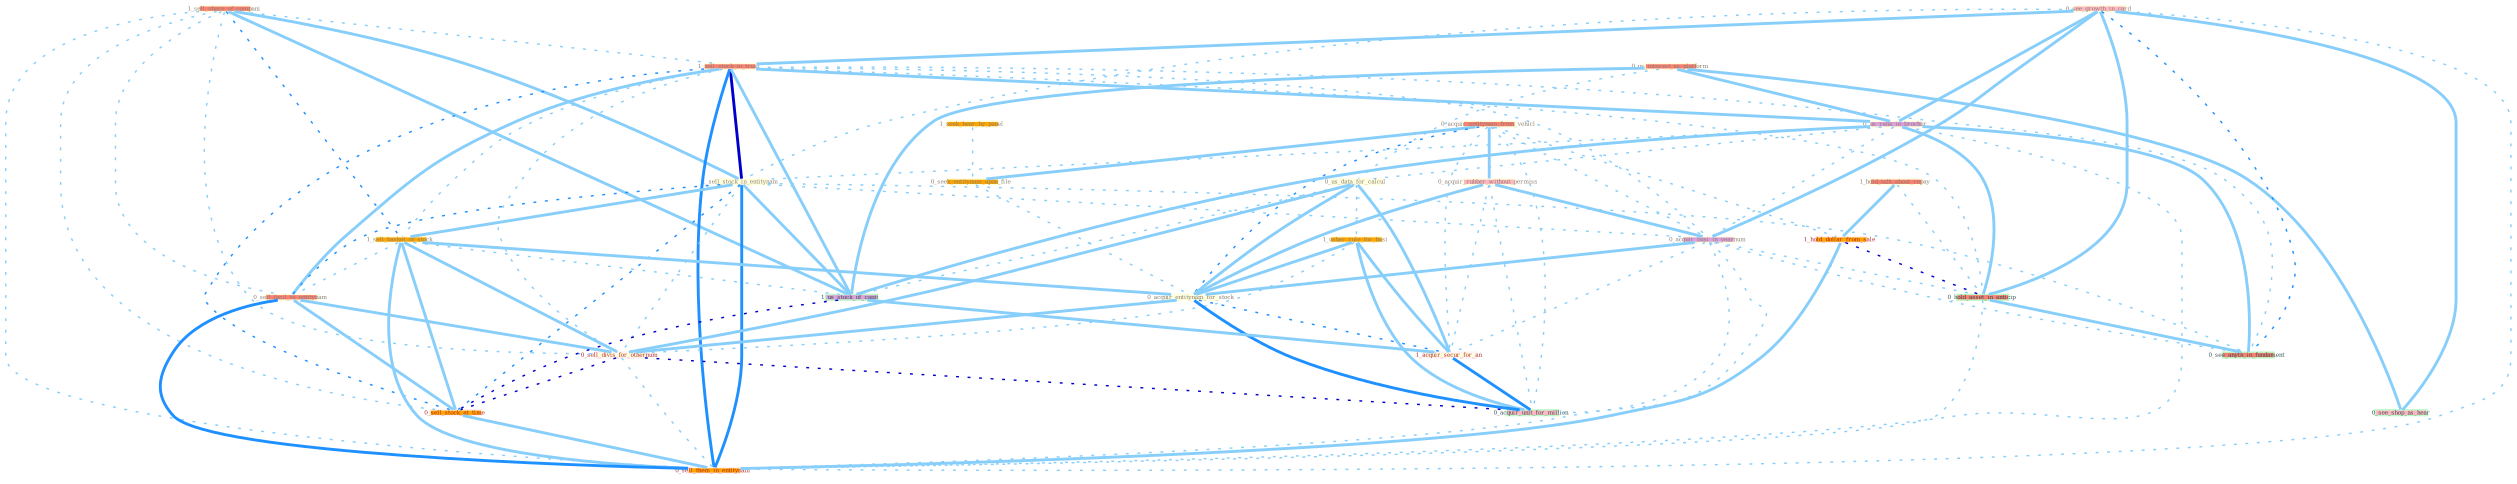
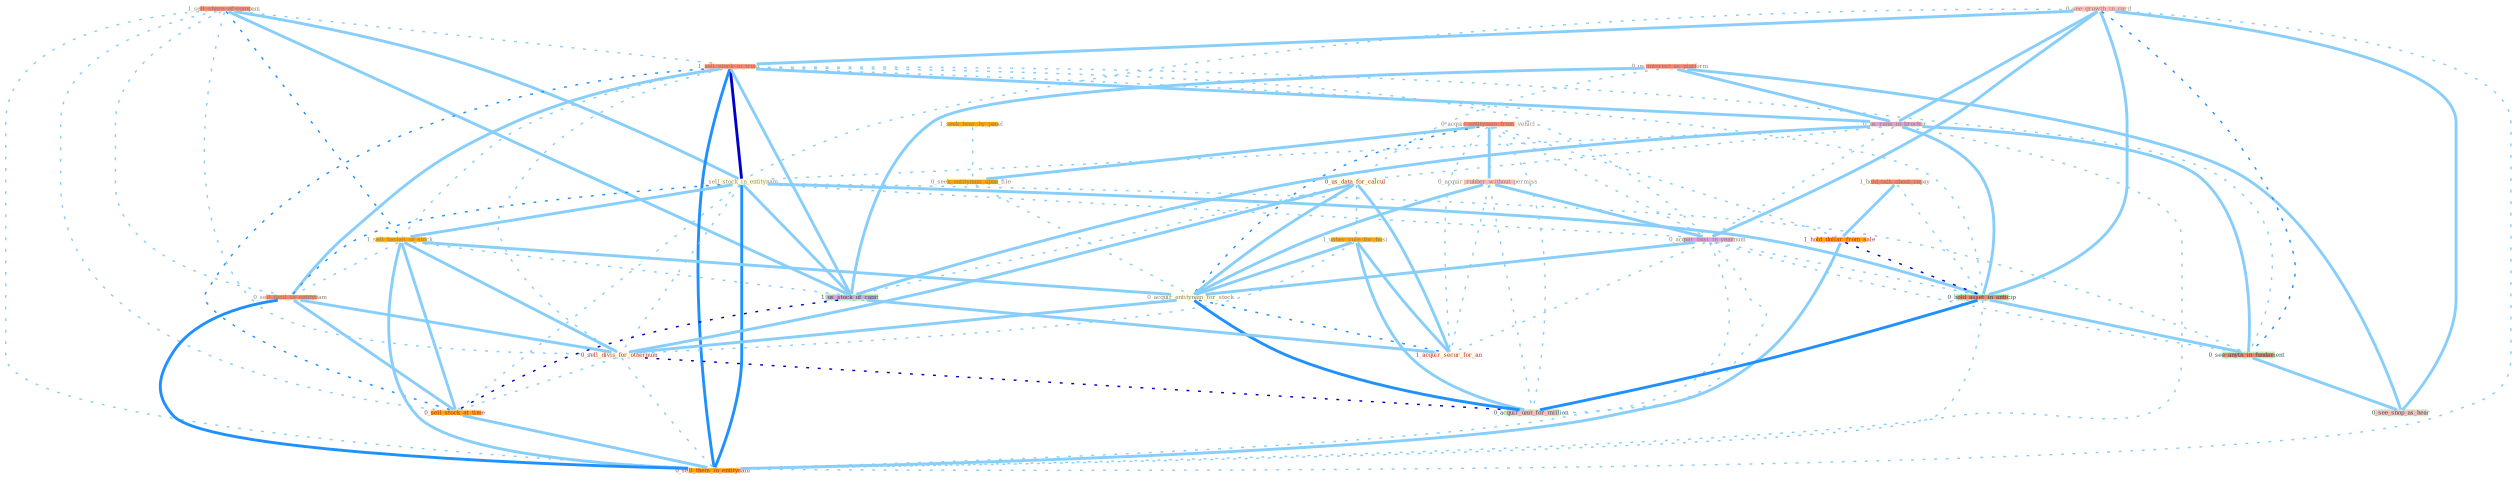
node "0_us_data_for_calcul": fontcolor #8b7d6b -> #b22222
edge "1_sell_stock_in_entitynam" -- "0_hold_asset_in_anticip": added
edge "1_sell_stock_in_entitynam" -- "0_sell_stock_at_time": color #1e90ff -> #87cefa
edge "0_sell_divis_for_othernum" -- "0_sell_stock_at_time": color #0000cd -> #87cefa
edge "1_acquir_secur_for_an" -- "0_acquir_unit_for_million": now "0_hold_asset_in_anticip" -- "0_acquir_unit_for_million"
edge "0_see_anyth_in_fundament" -- "0_see_shop_as_hear": added
